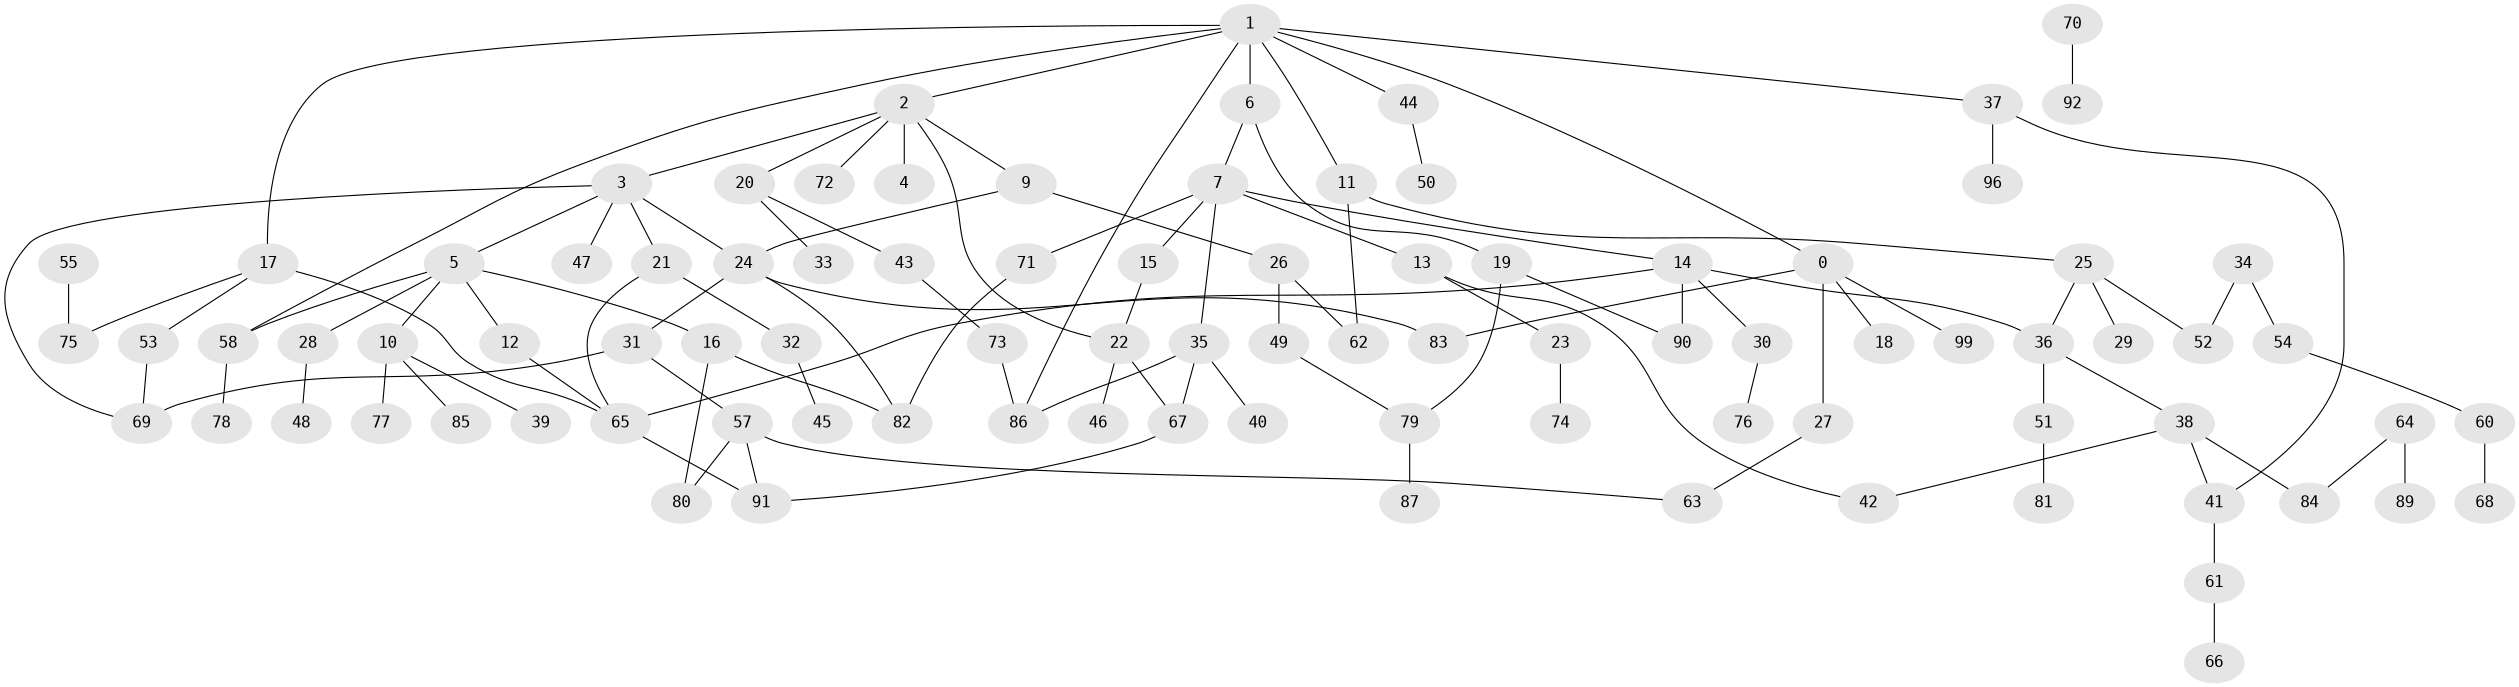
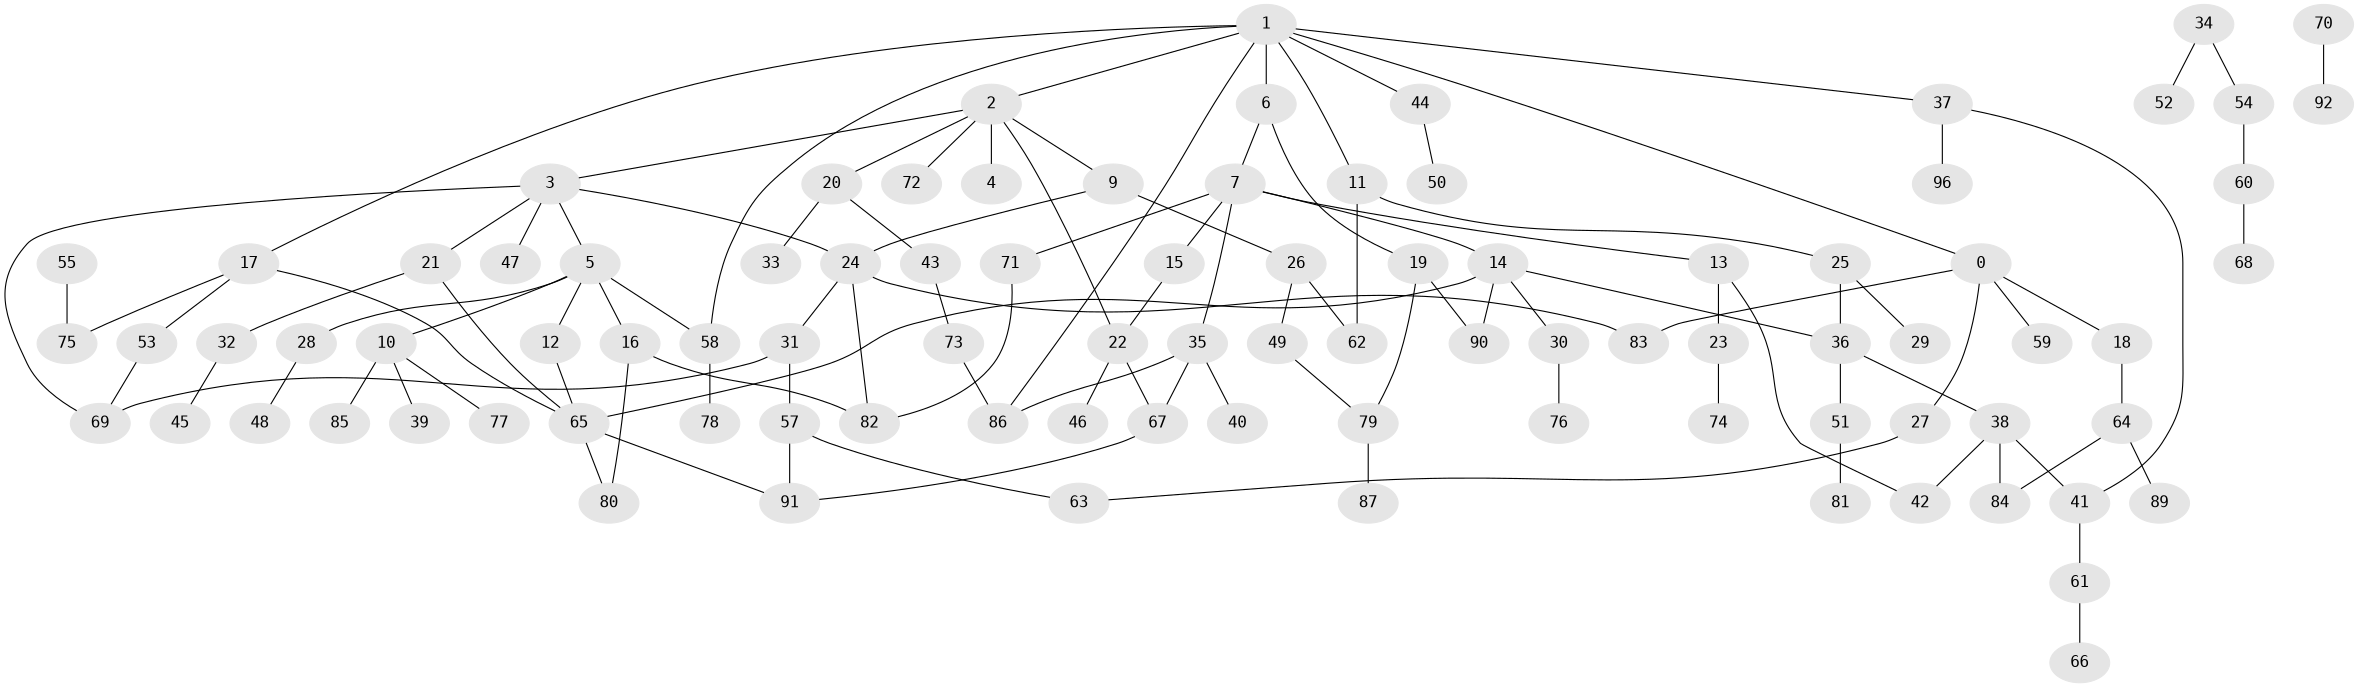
edge "25" -- "52": removed
node "99": label "99" -> "59"
edge "18" -- "64": added
edge "57" -- "80": now "65" -- "80"
